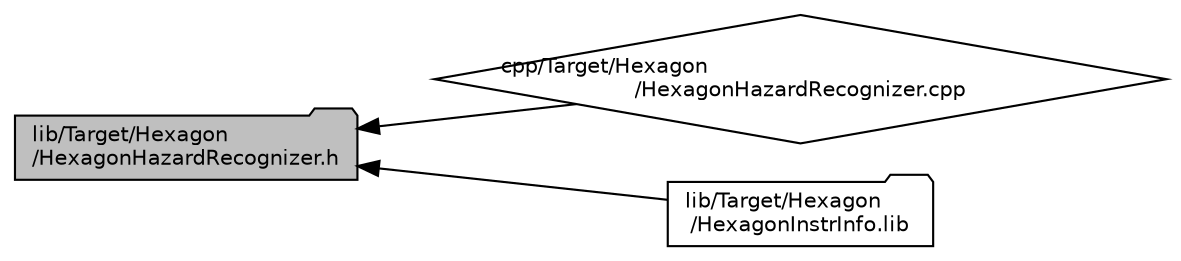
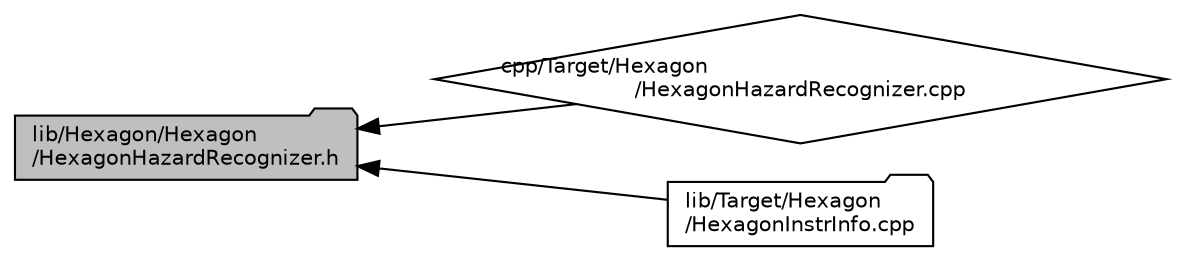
node "lib/Target/Hexagon /HexagonHazardRecognizer.h": label "lib/Target/Hexagon /HexagonHazardRecognizer.h" -> "lib/Hexagon/Hexagon /HexagonHazardRecognizer.h"
node "lib/Target/Hexagon /HexagonInstrInfo.lib": label "lib/Target/Hexagon /HexagonInstrInfo.lib" -> "lib/Target/Hexagon /HexagonInstrInfo.cpp"
